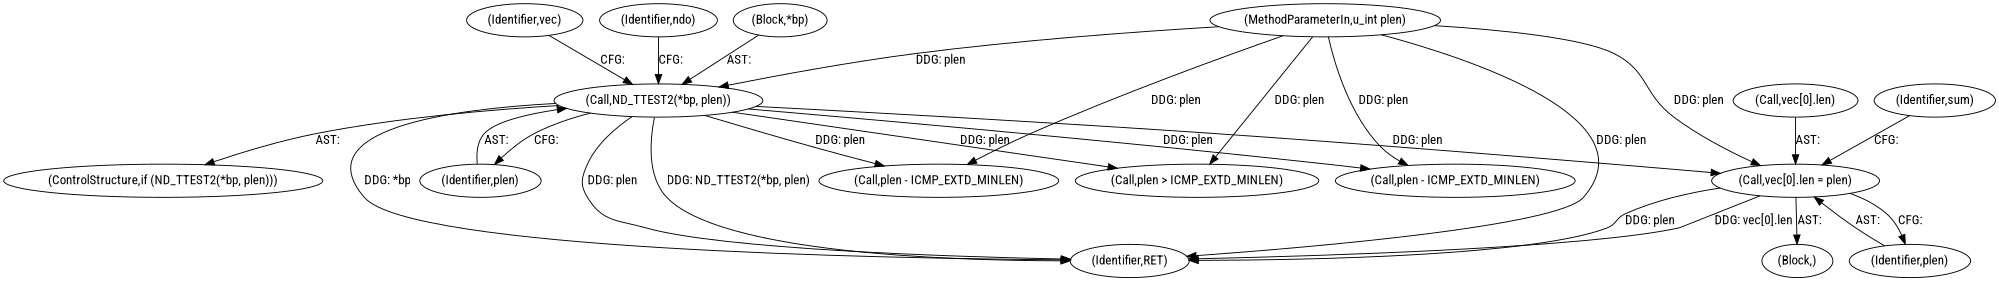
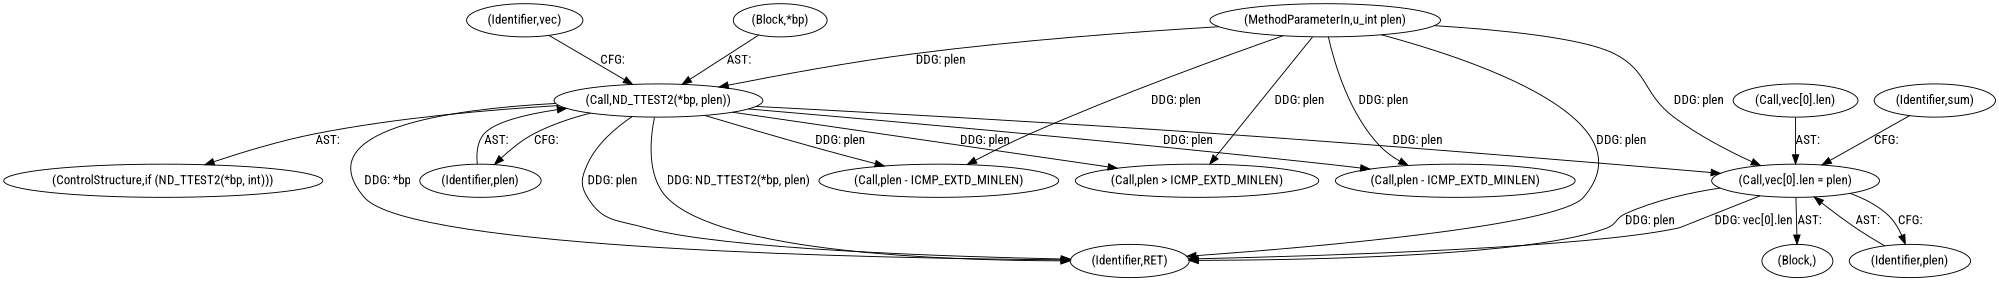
node "(Identifier,ndo)": removed
node "(ControlStructure,if (ND_TTEST2(*bp, plen)))": label "(ControlStructure,if (ND_TTEST2(*bp, plen)))" -> "(ControlStructure,if (ND_TTEST2(*bp, int)))"
